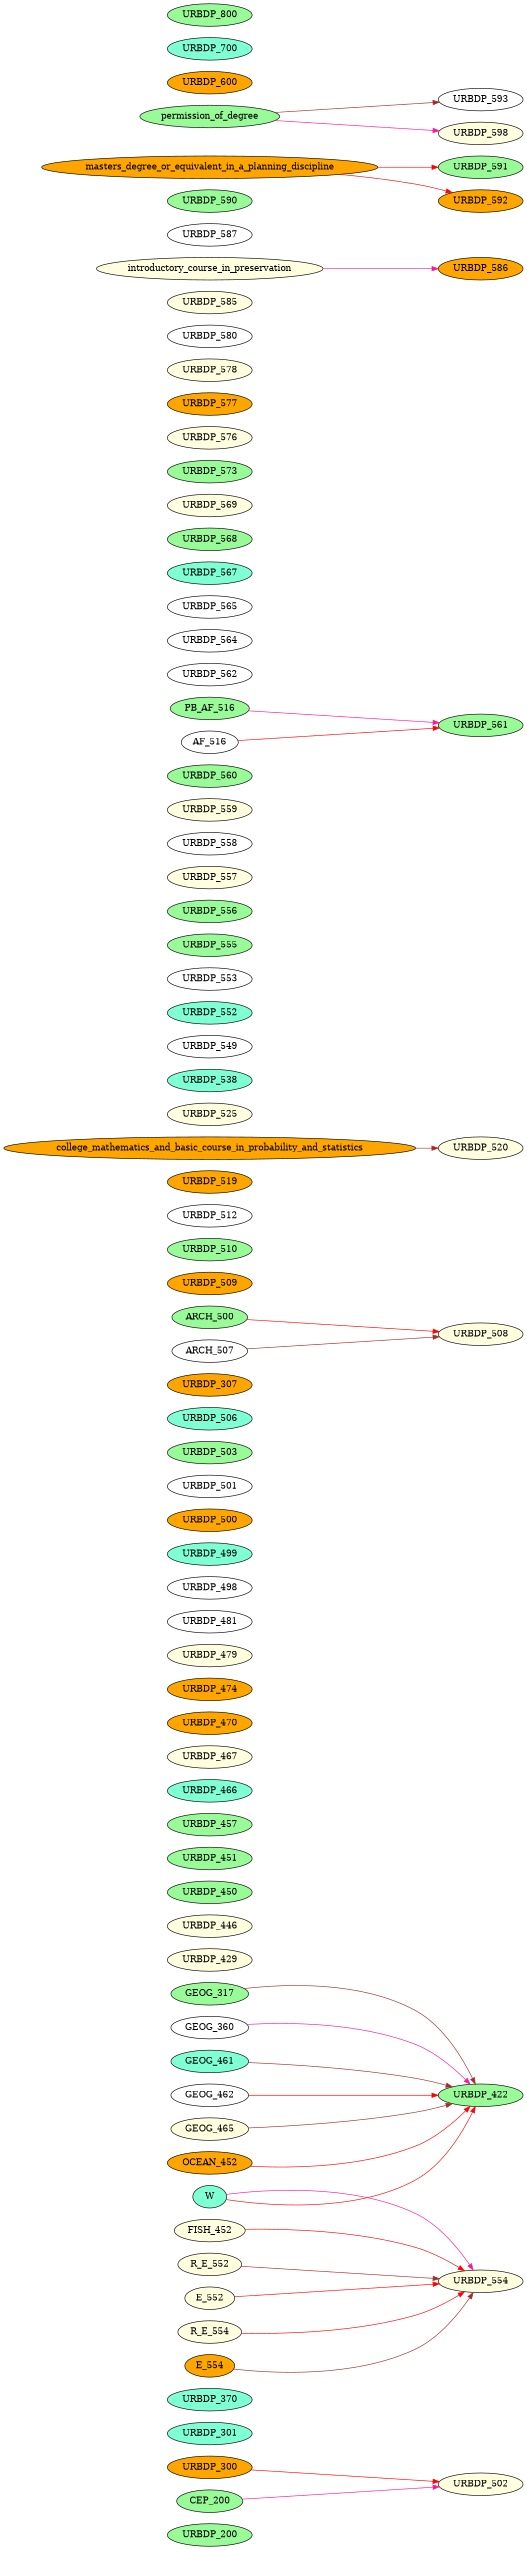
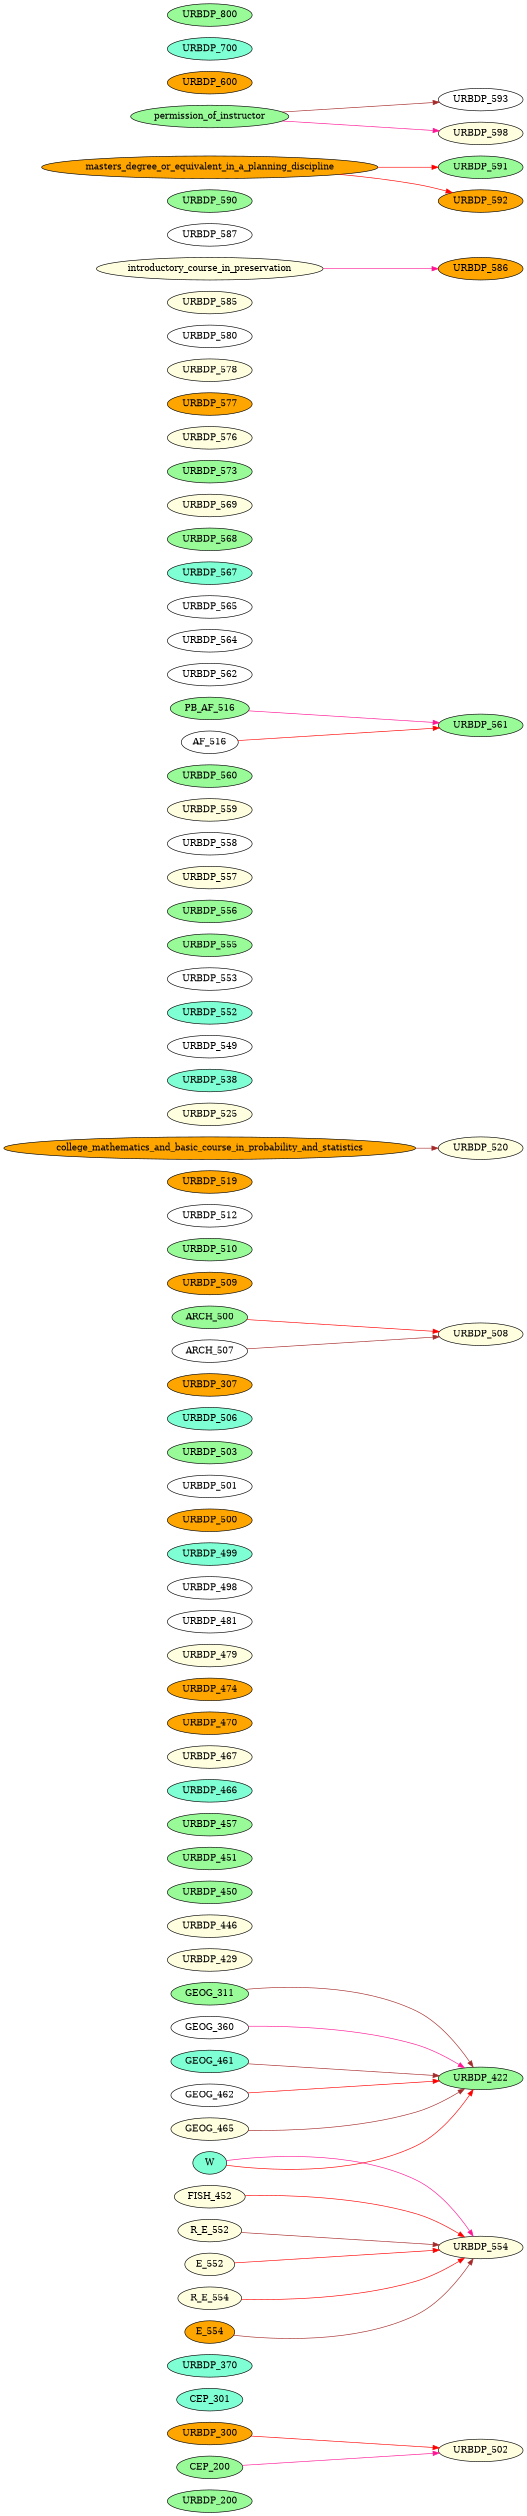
node "permission_of_degree": label "permission_of_degree" -> "permission_of_instructor"
node "GEOG_317": label "GEOG_317" -> "GEOG_311"
node "OCEAN_452": removed
node "URBDP_301": label "URBDP_301" -> "CEP_301"
